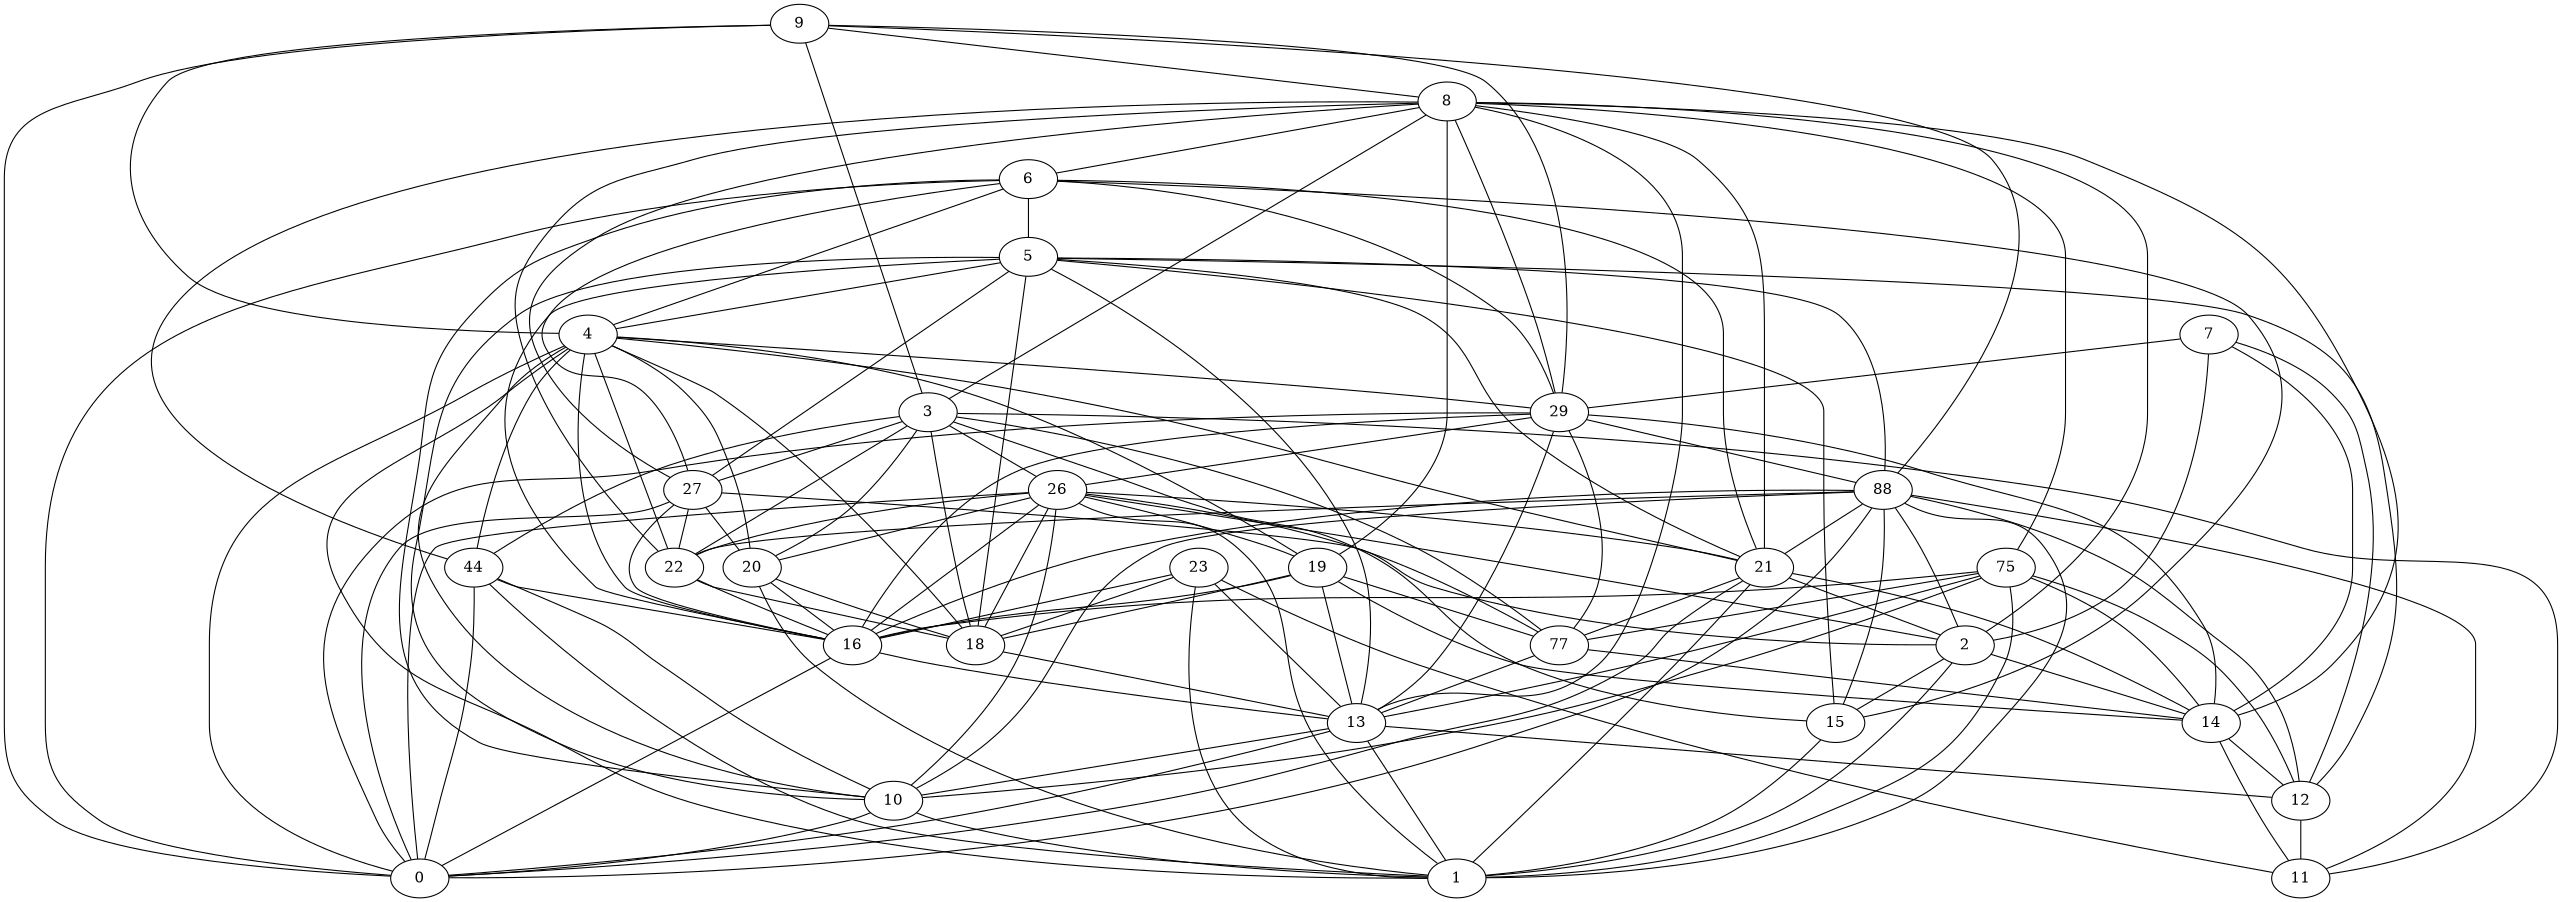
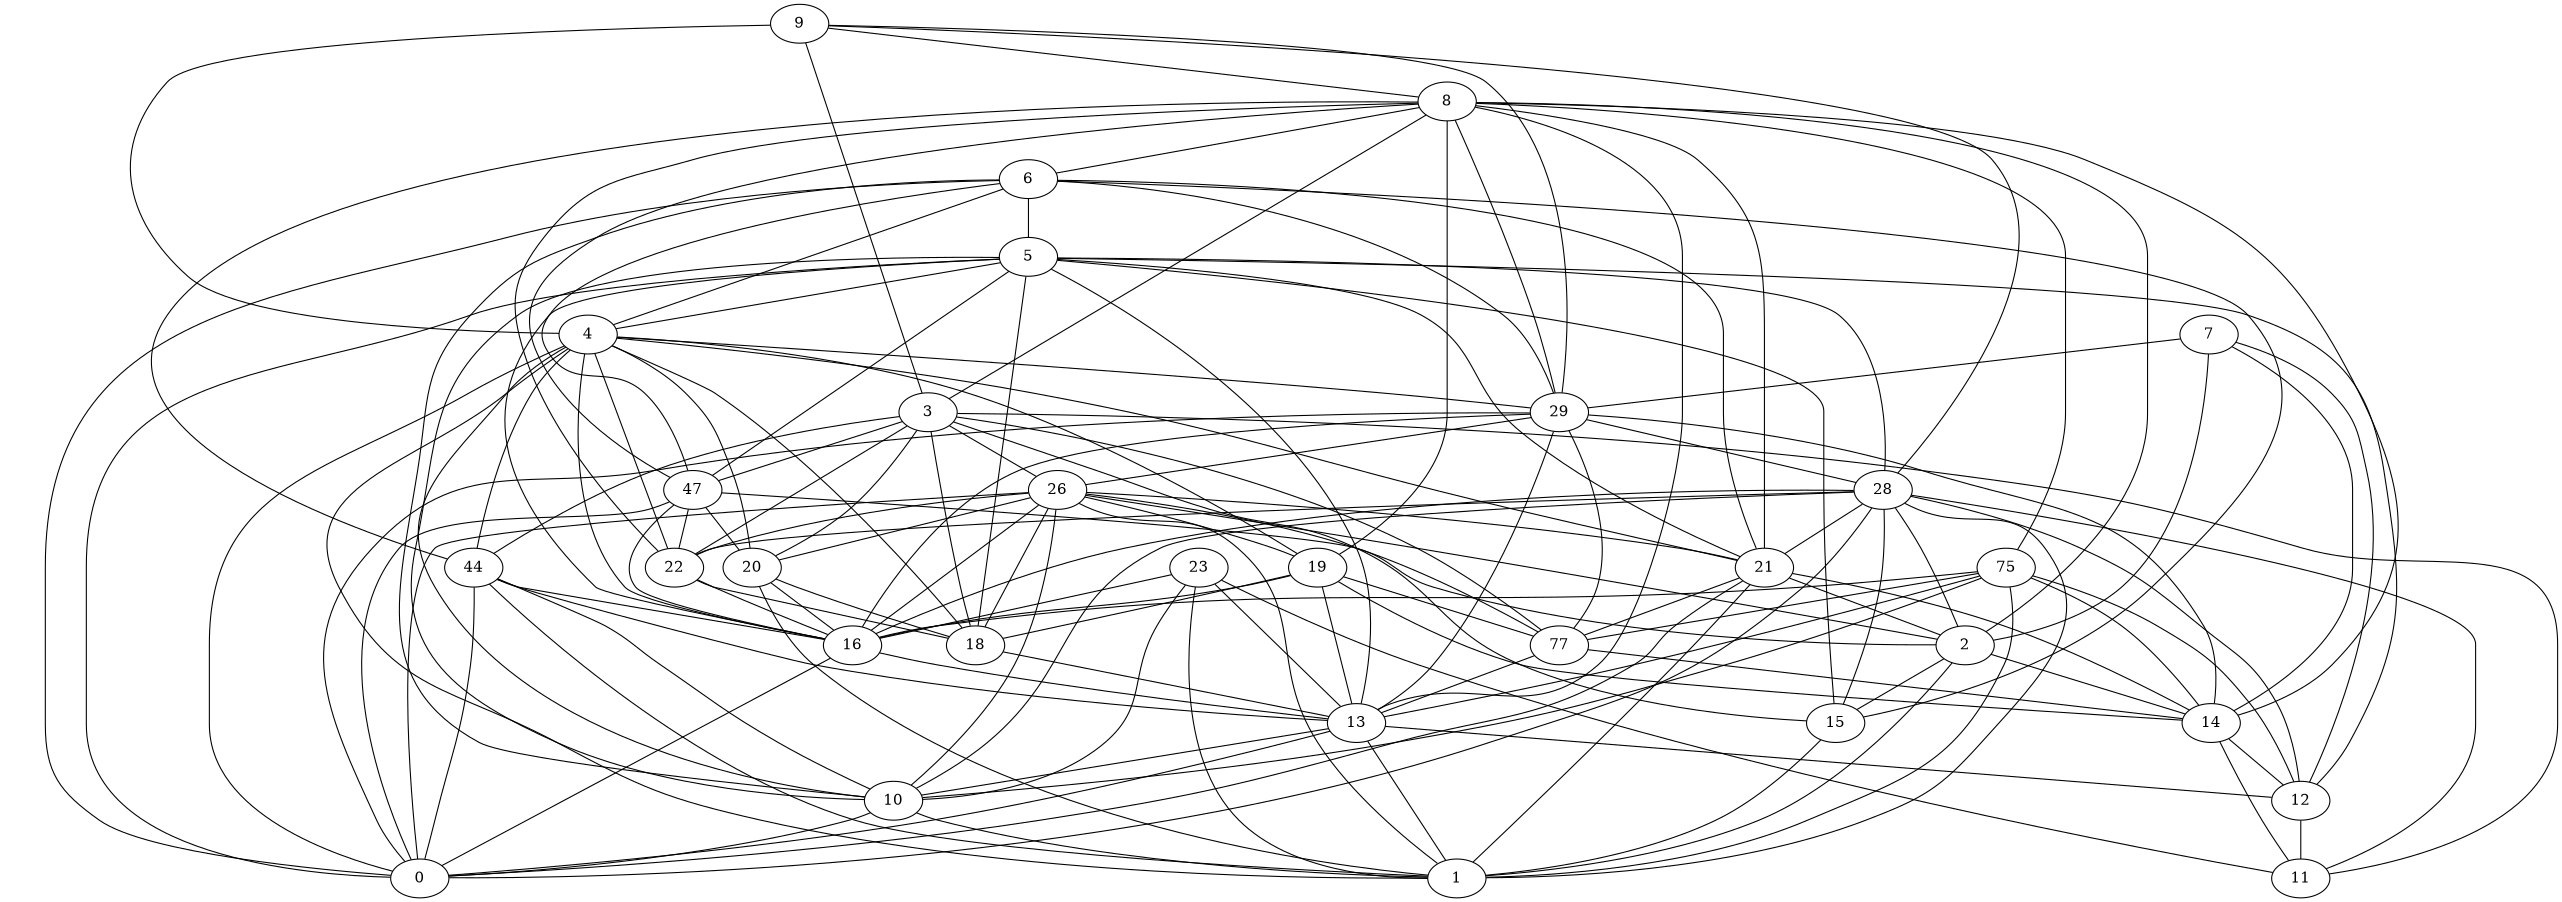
edge "9" -- "0": now "5" -- "0"
node "27": label "27" -> "47"
node "88": label "88" -> "28"
edge "23" -- "18": now "23" -- "10"
edge "44" -- "13": added
